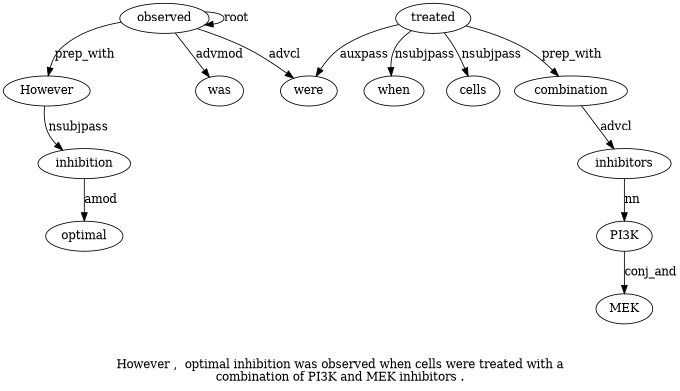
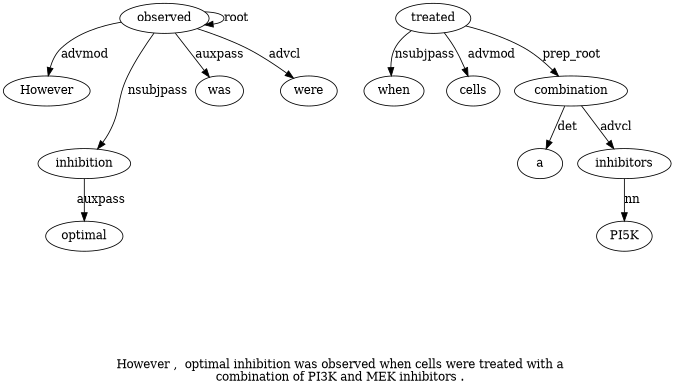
edge "treated" -> "were": removed, label "auxpass"
edge "observed" -> "However": label "prep_with" -> "advmod"
edge "observed" -> "was": label "advmod" -> "auxpass"
edge "treated" -> "cells": label "nsubjpass" -> "advmod"
edge "treated" -> "combination": label "prep_with" -> "prep_root"
edge "However" -> "inhibition": now "observed" -> "inhibition"
node "a": added
edge "inhibition" -> "optimal": label "amod" -> "auxpass"
node "PI3K": label "PI3K" -> "PI5K"
node "MEK": removed
